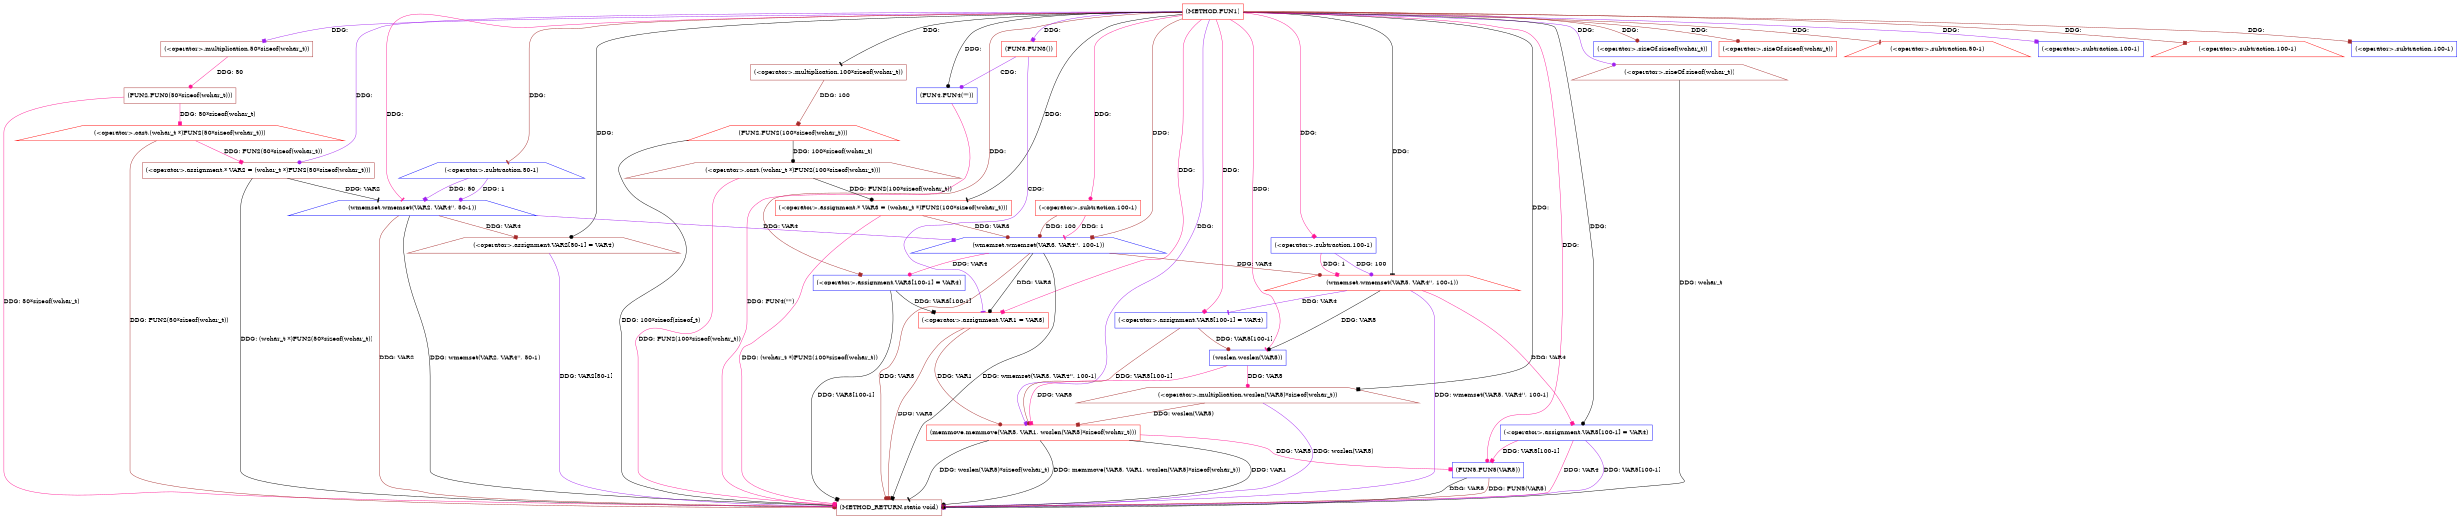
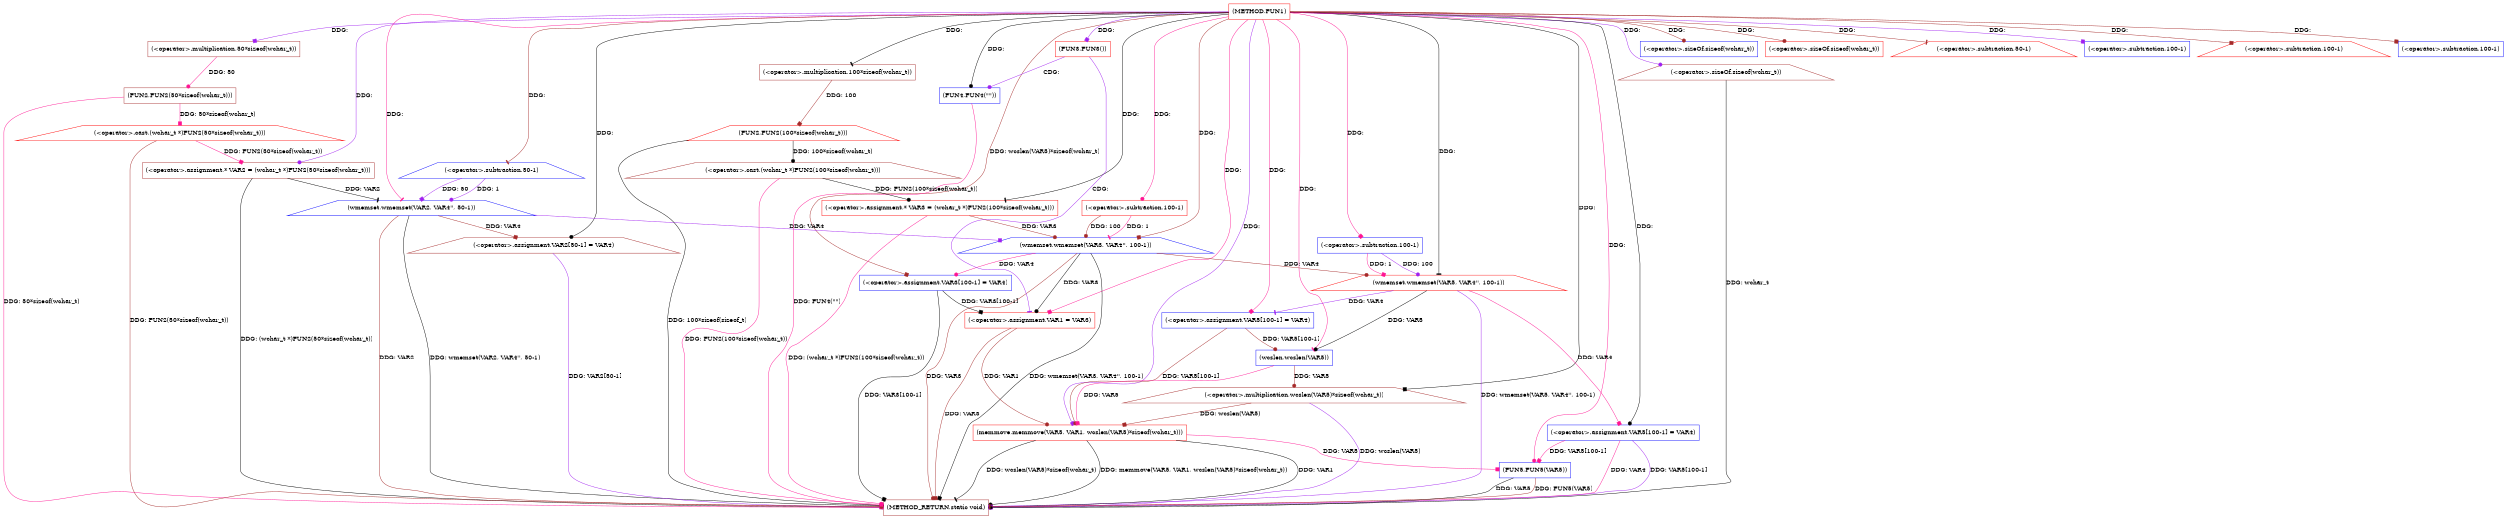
node "(FUN2,FUN0(50*sizeof(wchar_t)))": label "(FUN2,FUN0(50*sizeof(wchar_t)))" -> "(FUN2,FUN2(50*sizeof(wchar_t)))"
edge "(METHOD,FUN1)" -> "(<operator>.assignment,VAR3[100-1] = VAR4)": label "DDG: " -> "DDG: wcslen(VAR5)*sizeof(wchar_t)"
edge "(wcslen,wcslen(VAR5))" -> "(<operator>.multiplication,wcslen(VAR5)*sizeof(wchar_t))": color deeppink -> brown
